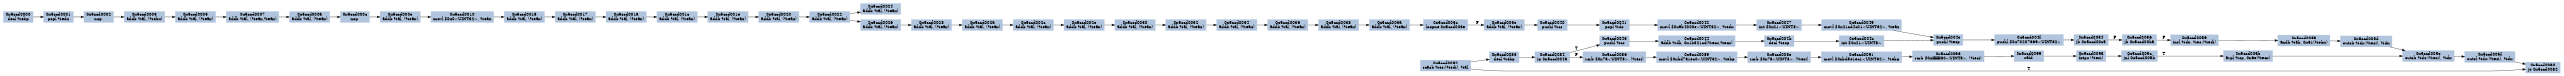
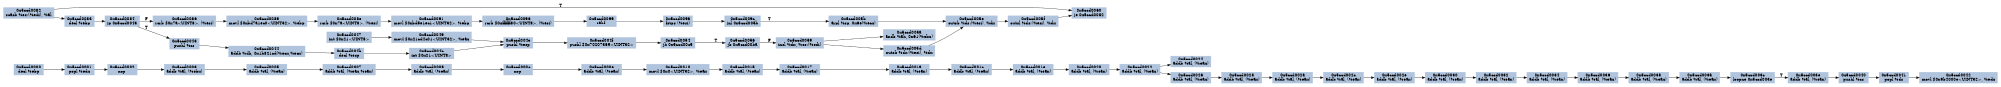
edge "0x5ccd003c loopne 0x5ccd003e" -> "0x5ccd003e addb %al, (%eax)": label "F" -> "T"
edge "0x5ccd0042 movl $0x9b4000e<UINT32>, %edx" -> "0x5ccd0047 int $0x21<UINT8>": removed
edge "0x5ccd0054 jb 0x5ccd00c5" -> "0x5ccd0056 jb 0x5ccd00ba": label "F" -> "T"
edge "0x5ccd005a andb %ah, 0x61(%ebx)" -> "0x5ccd005d outsb %ds:(%esi), %dx": now "0x5ccd0059 insl %dx, %es:(%edi)" -> "0x5ccd005d outsb %ds:(%esi), %dx"
